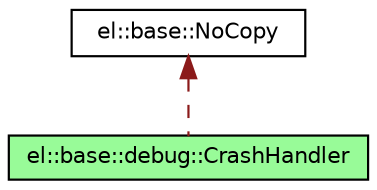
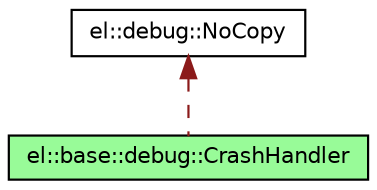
node "el::base::NoCopy": label "el::base::NoCopy" -> "el::debug::NoCopy"
